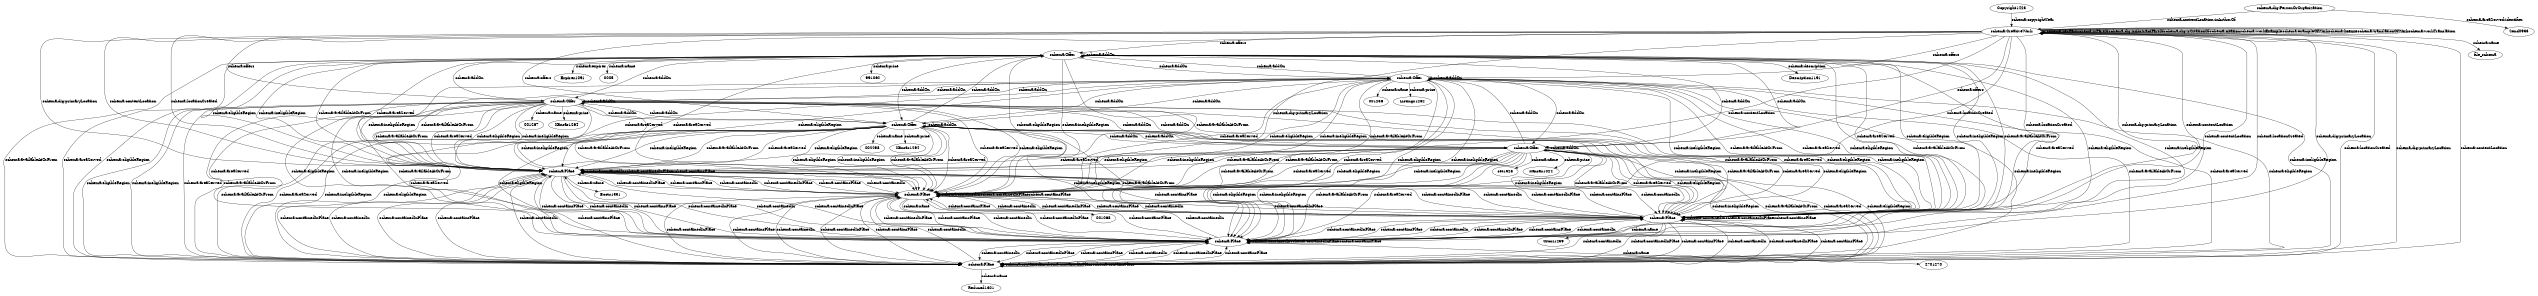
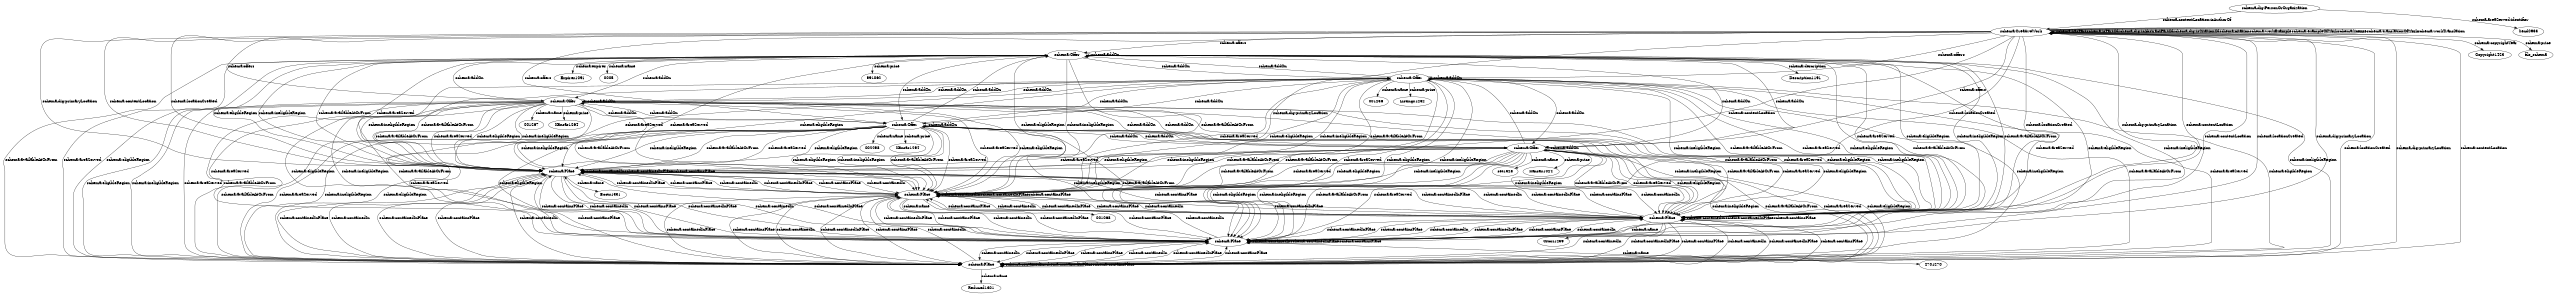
edge "Copyright1423" -> "schema:CreativeWork": reversed
edge "schema:CreativeWork" -> "file_schema": label "schema:name" -> "schema:price"
